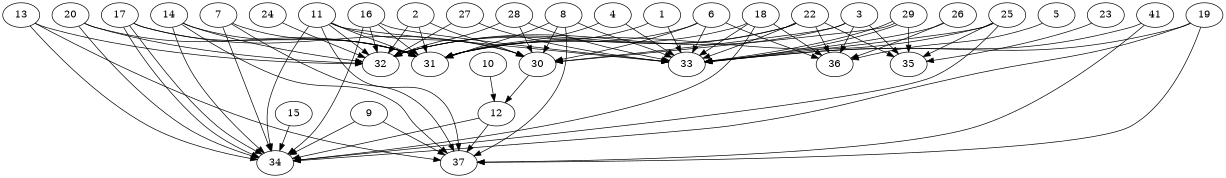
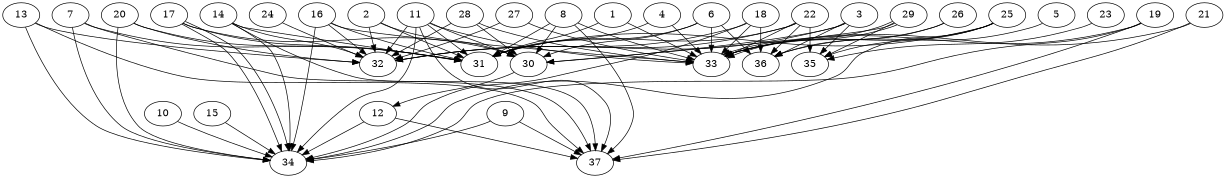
node "41": label "41" -> "21"
edge "10" -> "12": now "10" -> "34"
